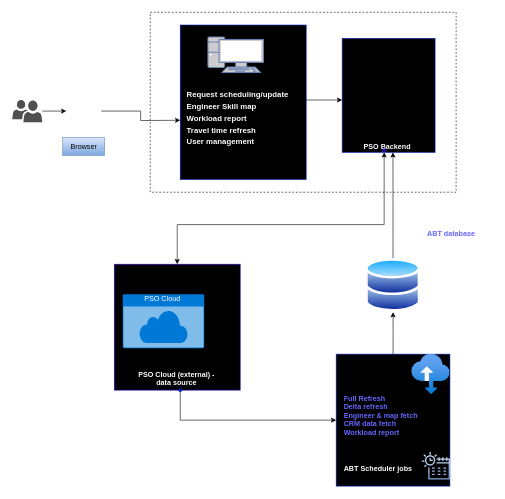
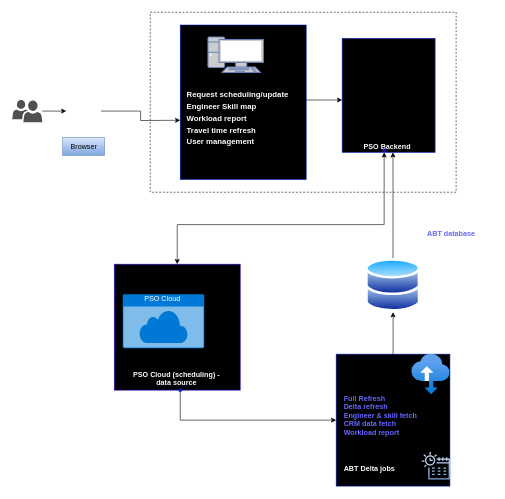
node "PSO Cloud (external) - data source": label "PSO Cloud (external) - data source" -> "PSO Cloud (scheduling) - data source"
node "Full Refresh Delta refresh Engineer & map fetch CRM data fetch Workload report": label "Full Refresh Delta refresh Engineer & map fetch CRM data fetch Workload report" -> "Full Refresh Delta refresh Engineer & skill fetch CRM data fetch Workload report"
node "ABT Scheduler jobs": label "ABT Scheduler jobs" -> "ABT Delta jobs"
